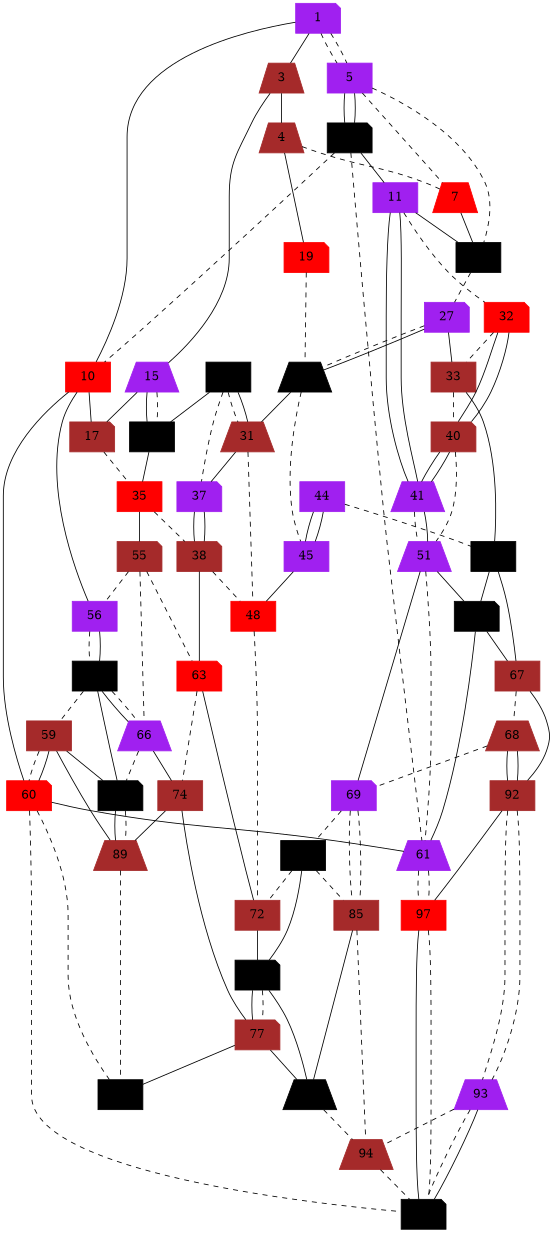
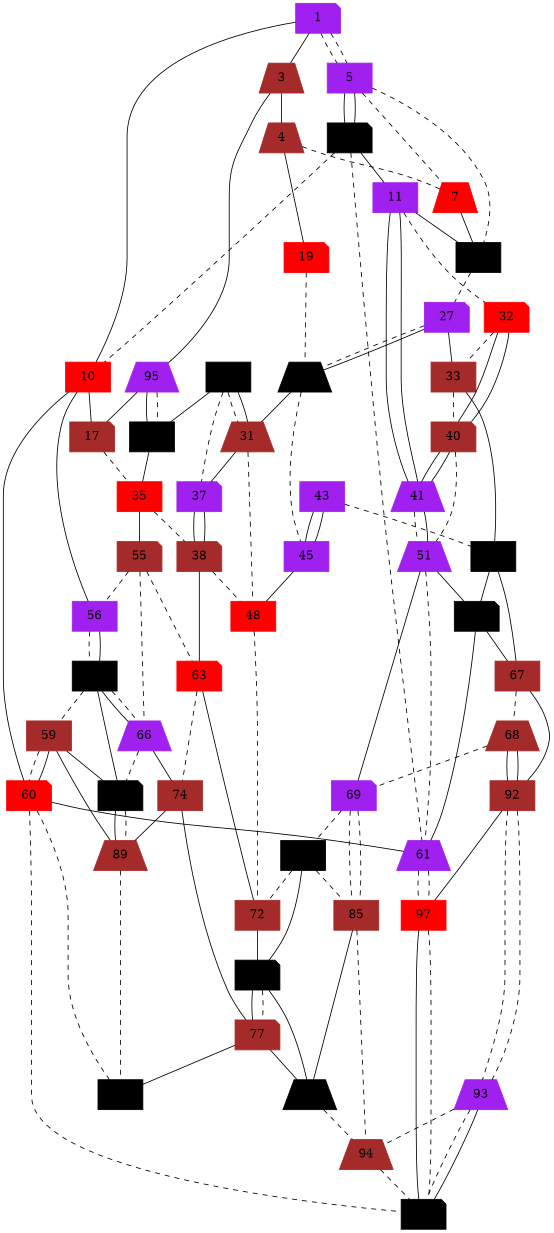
node "15": label "15" -> "95"
node "44": label "44" -> "43"
